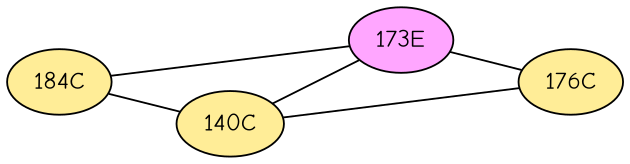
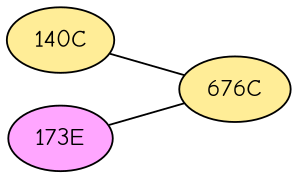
node "184C": removed
edge "173E" -- "140C": removed
node "176C": label "176C" -> "676C"
